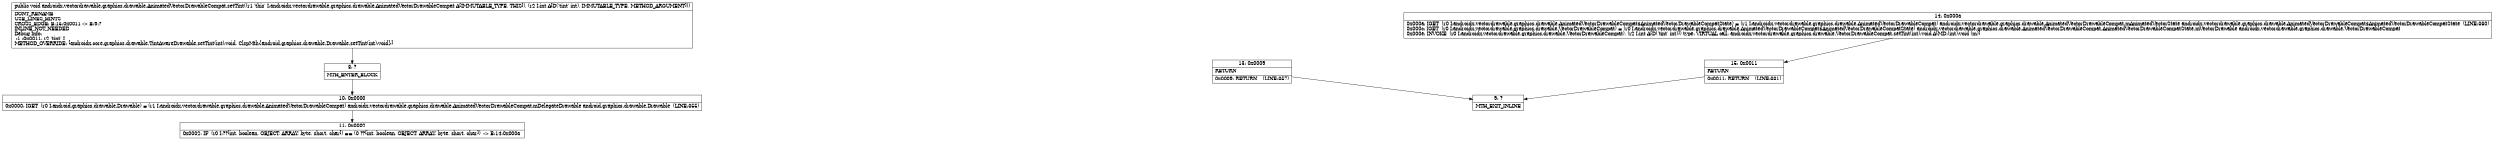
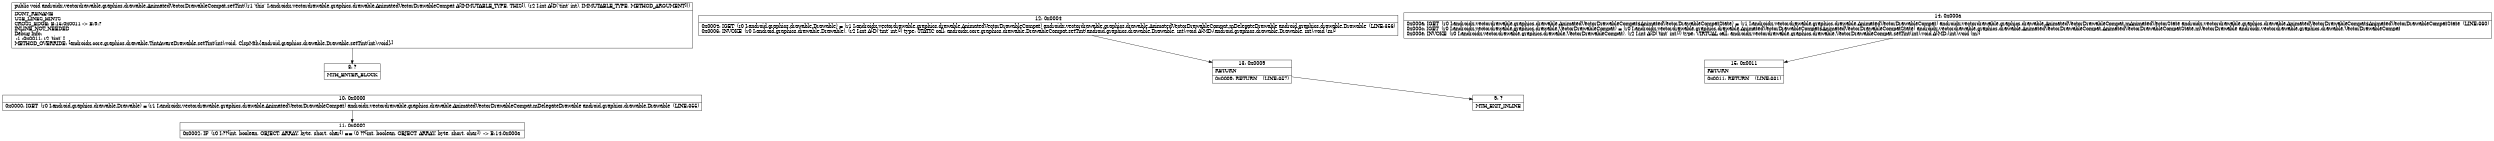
node "12: 0x0004": added
edge "8: ?" -> "10: 0x0000": removed
edge "15: 0x0011" -> "9: ?": removed
